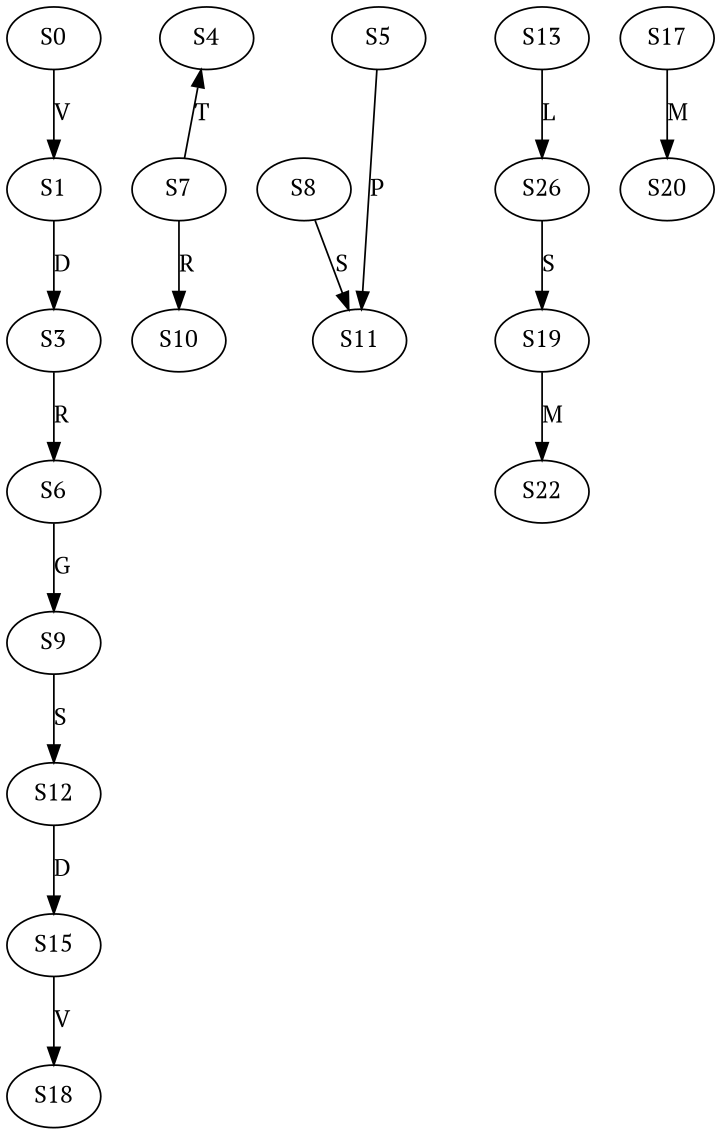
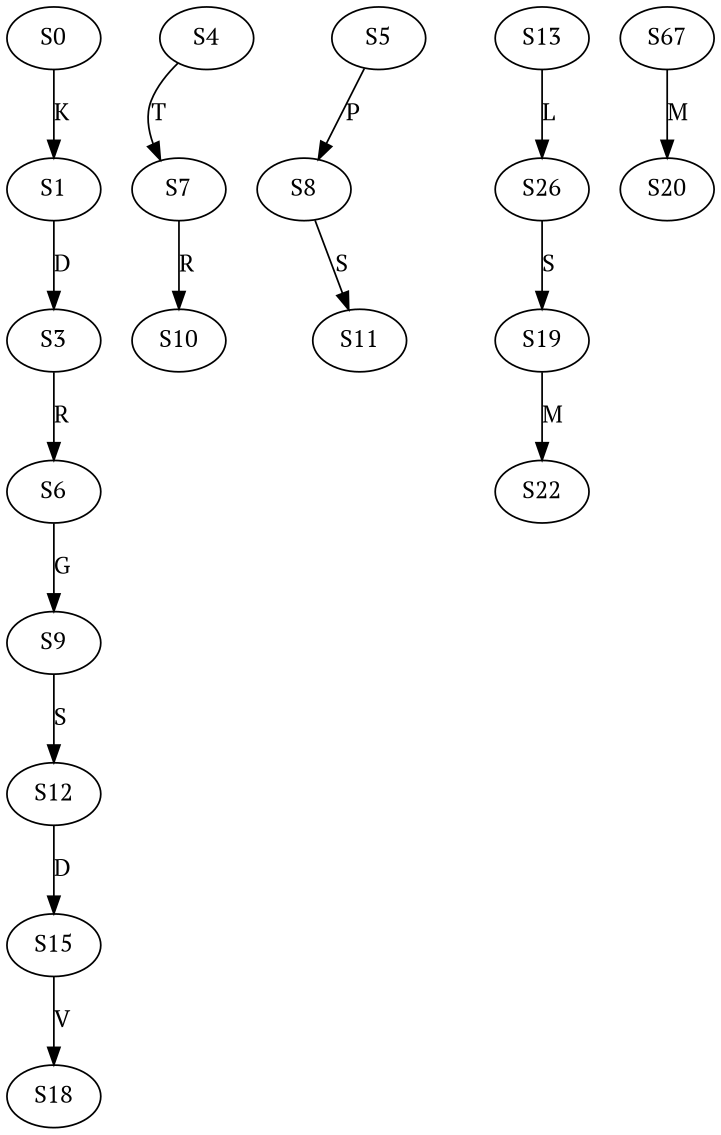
node "S17": label "S17" -> "S67"
edge "S0" -> "S1": label "V" -> "K"
edge "S7" -> "S4": reversed
edge "S5" -> "S11": now "S5" -> "S8"
